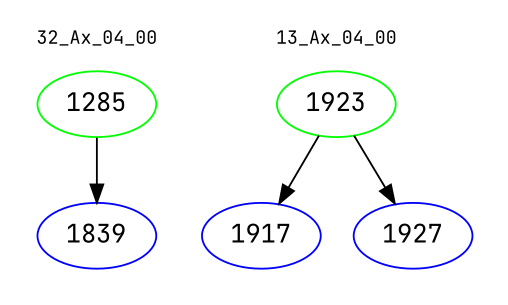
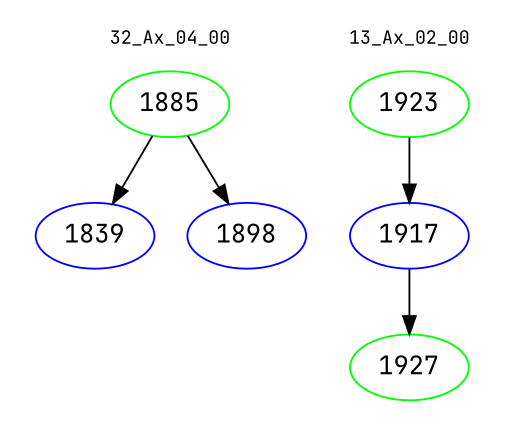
cluster "13_Ax_04_00": label "13_Ax_04_00" -> "13_Ax_02_00"
node "1285": label "1285" -> "1885"
edge "1923" -> "1927": now "1917" -> "1927"
node "1898": added
node "1927": color blue -> green
